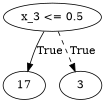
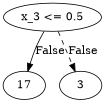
edge "x_3 <= 0.5" -> "17": label "True" -> "False"
edge "x_3 <= 0.5" -> "3": label "True" -> "False"
